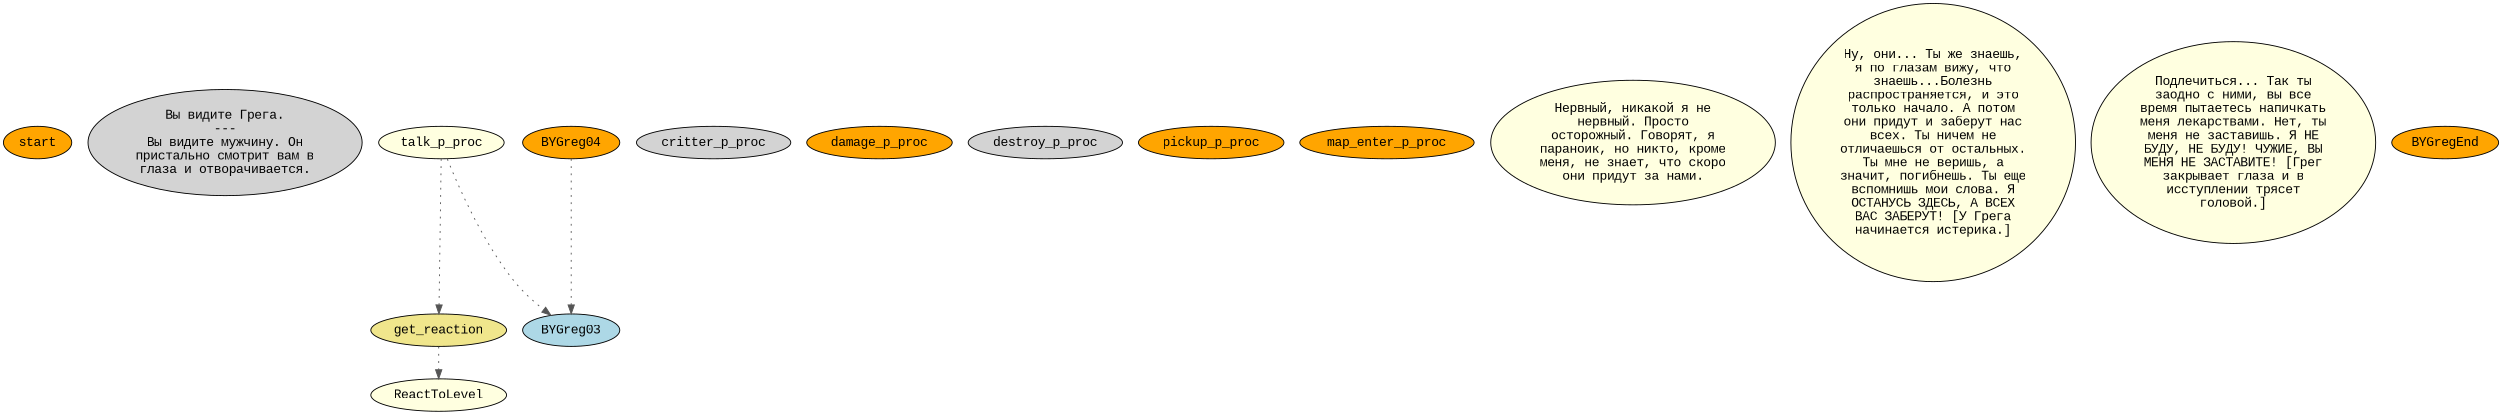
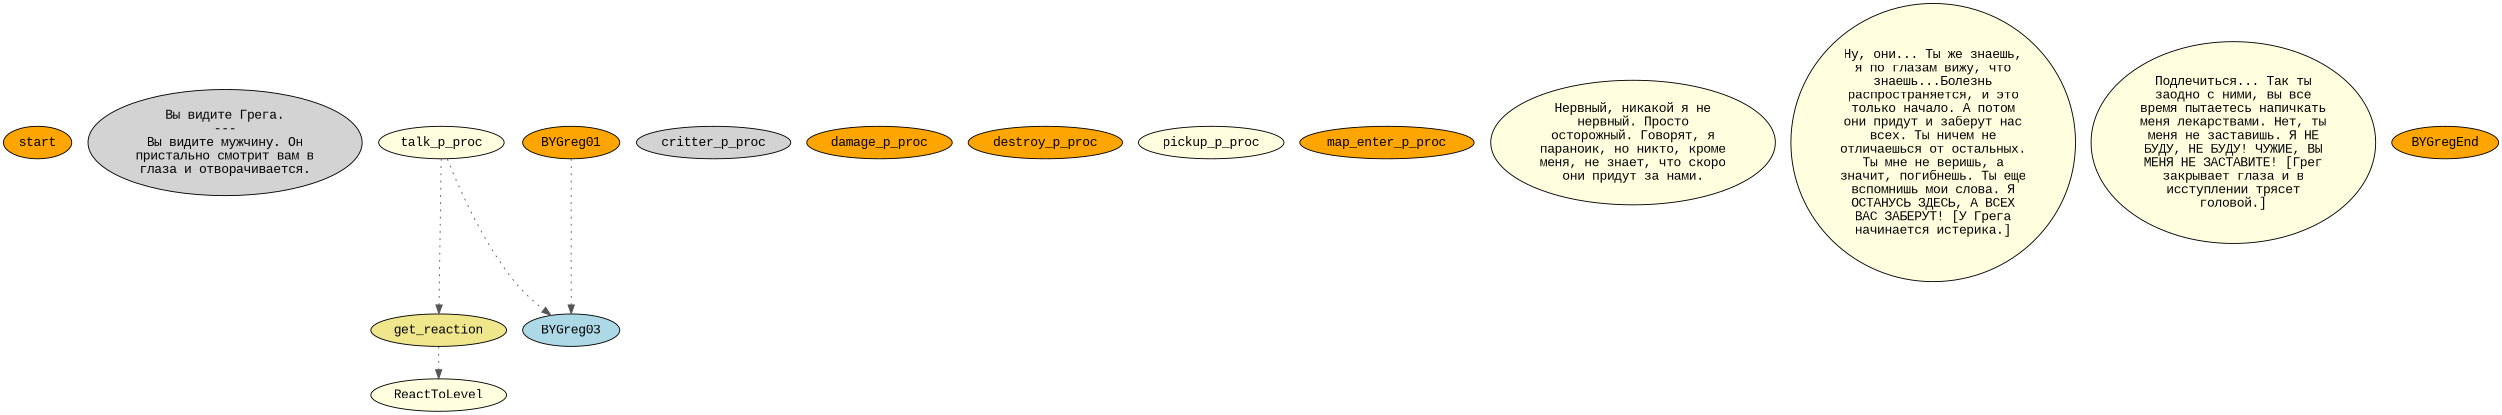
node "BYGreg04": label "BYGreg04" -> "BYGreg01"
node "destroy_p_proc": fillcolor lightgrey -> orange
node "pickup_p_proc": fillcolor orange -> lightyellow
